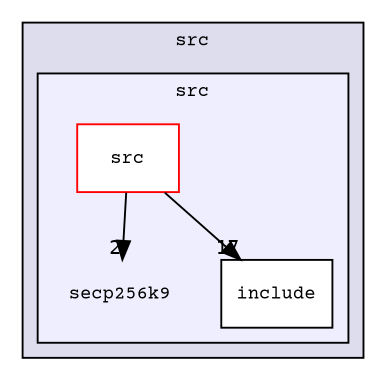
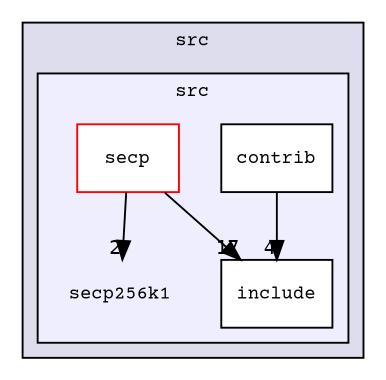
node "src": label "src" -> "secp"
node "contrib": added
node "secp256k9": label "secp256k9" -> "secp256k1"
